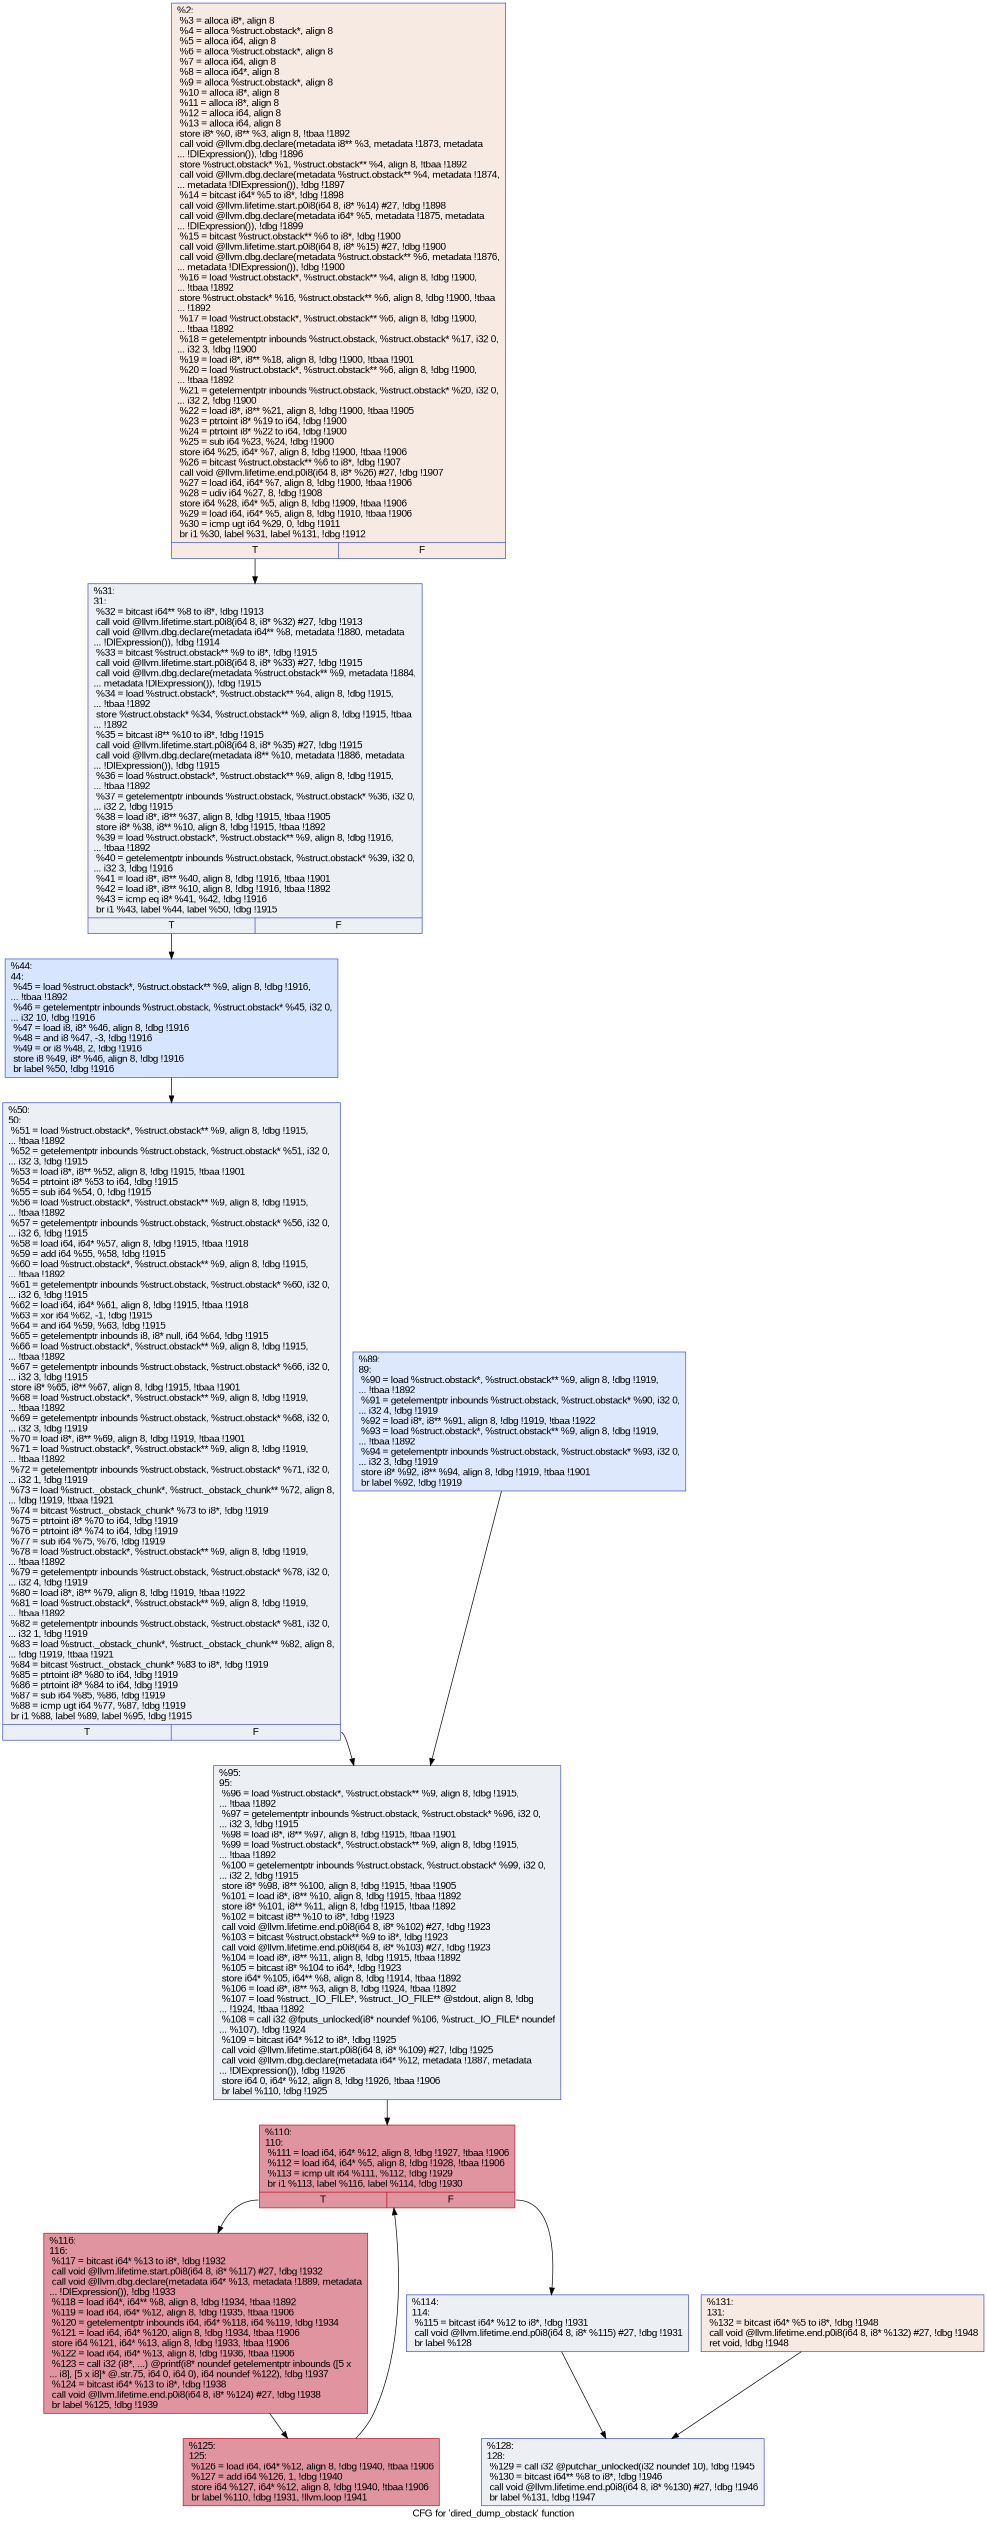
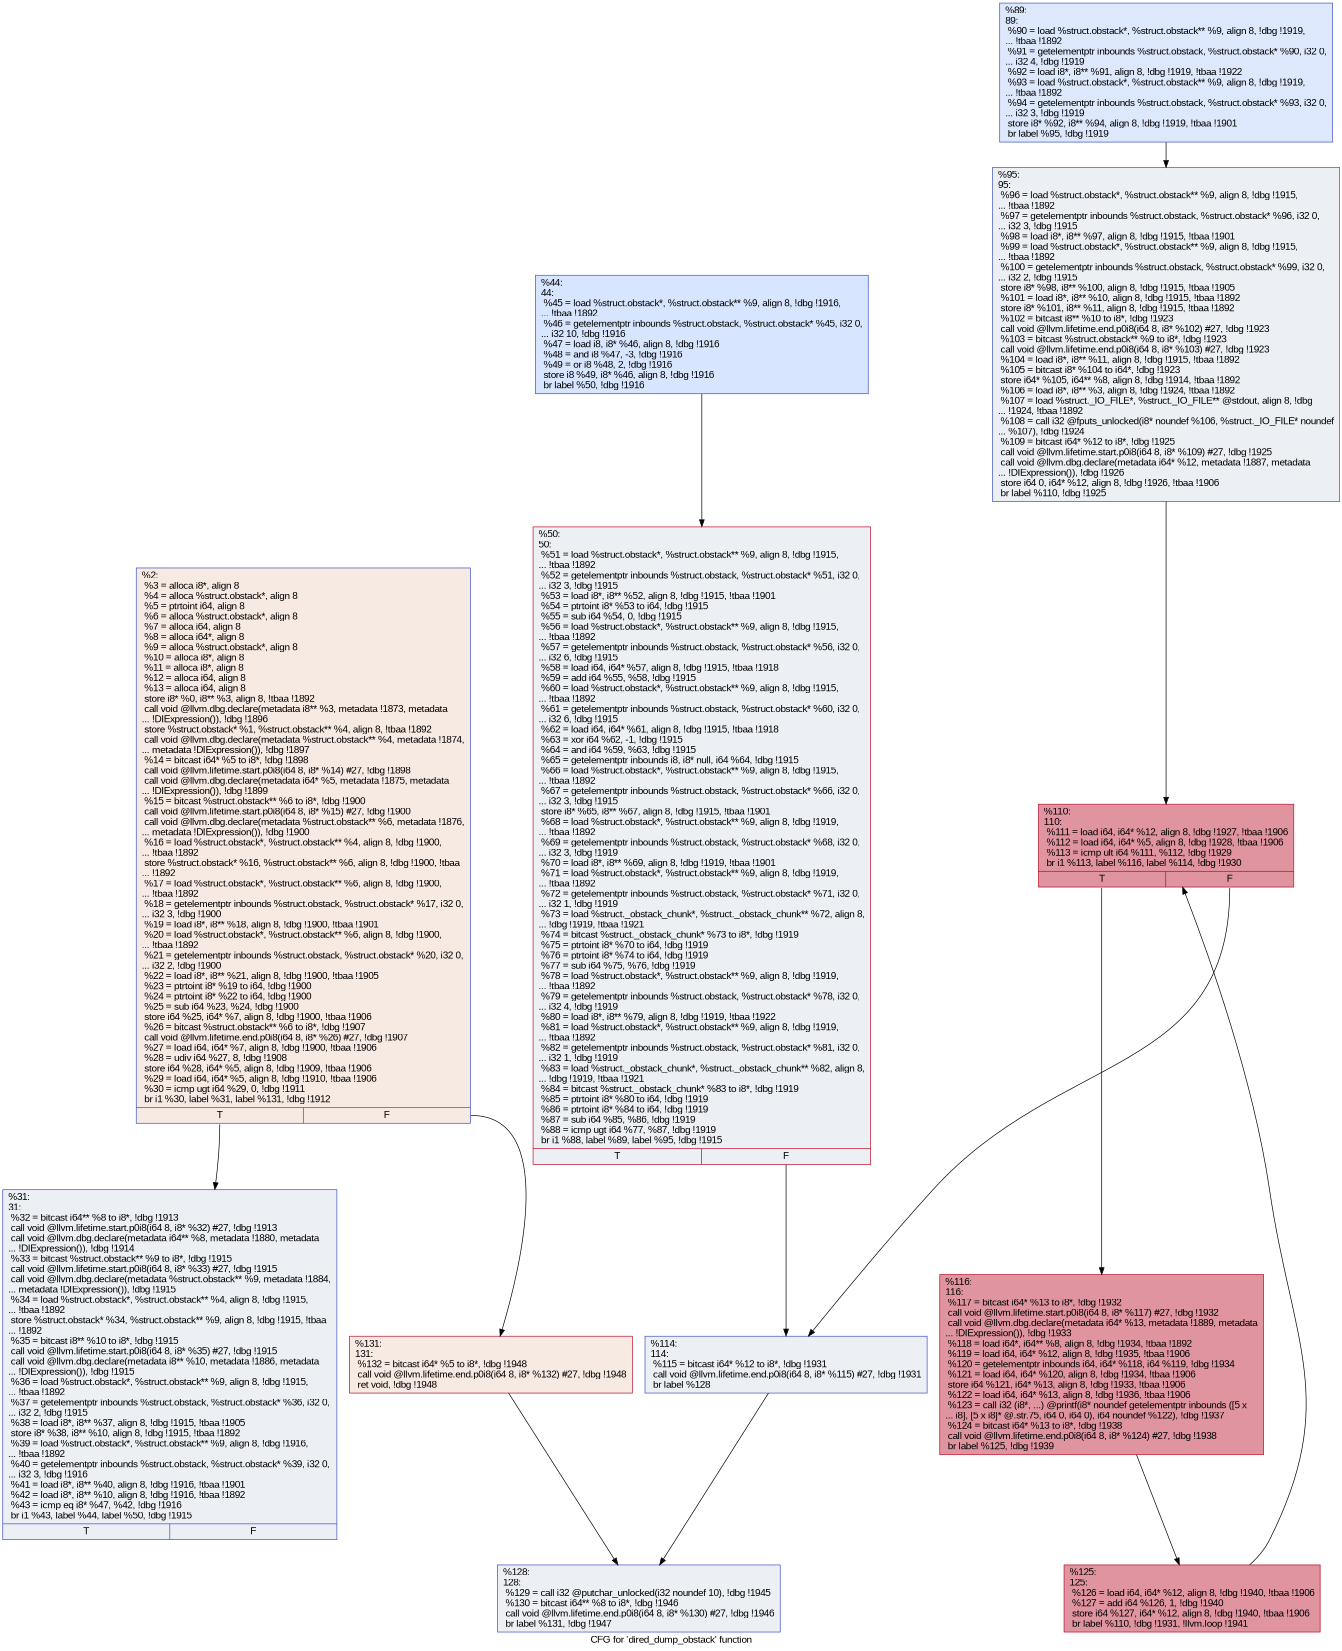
node "%2:": text "%5 = alloca i64, align 8" -> "%5 = ptrtoint i64, align 8"
node "%31:": text "%43 = icmp eq i8* %41, %42, !dbg !1916" -> "%43 = icmp eq i8* %47, %42, !dbg !1916"
edge "%31:" -> "%44:": removed
edge "%2:" -> "%131:": added
node "%50:": color #3d50c3ff -> #b70d28ff
node "%89:": text "br label %92, !dbg !1919" -> "br label %95, !dbg !1919"
edge "%50:" -> "%95:": now "%50:" -> "%114:"
node "%131:": color #3d50c3ff -> #b70d28ff
